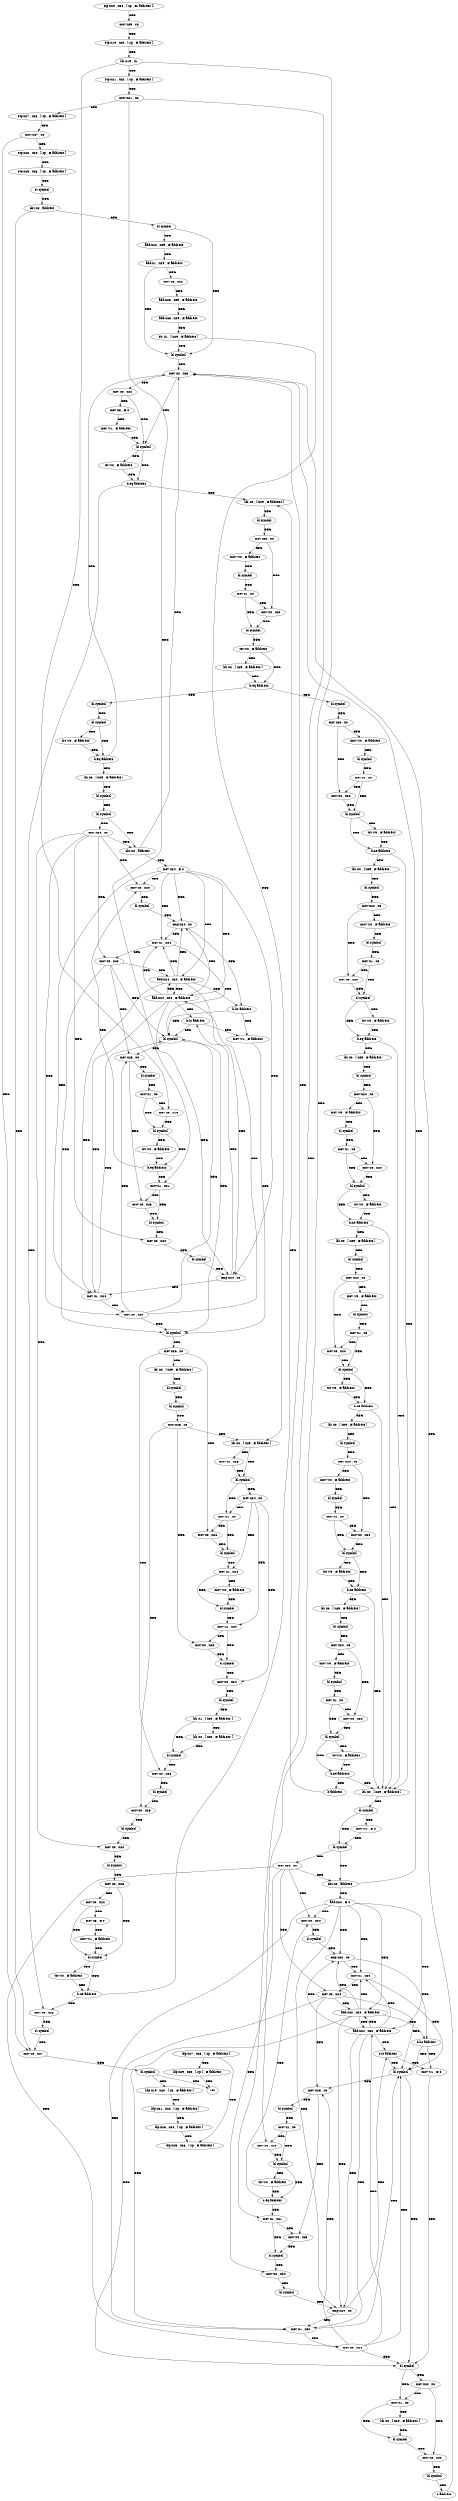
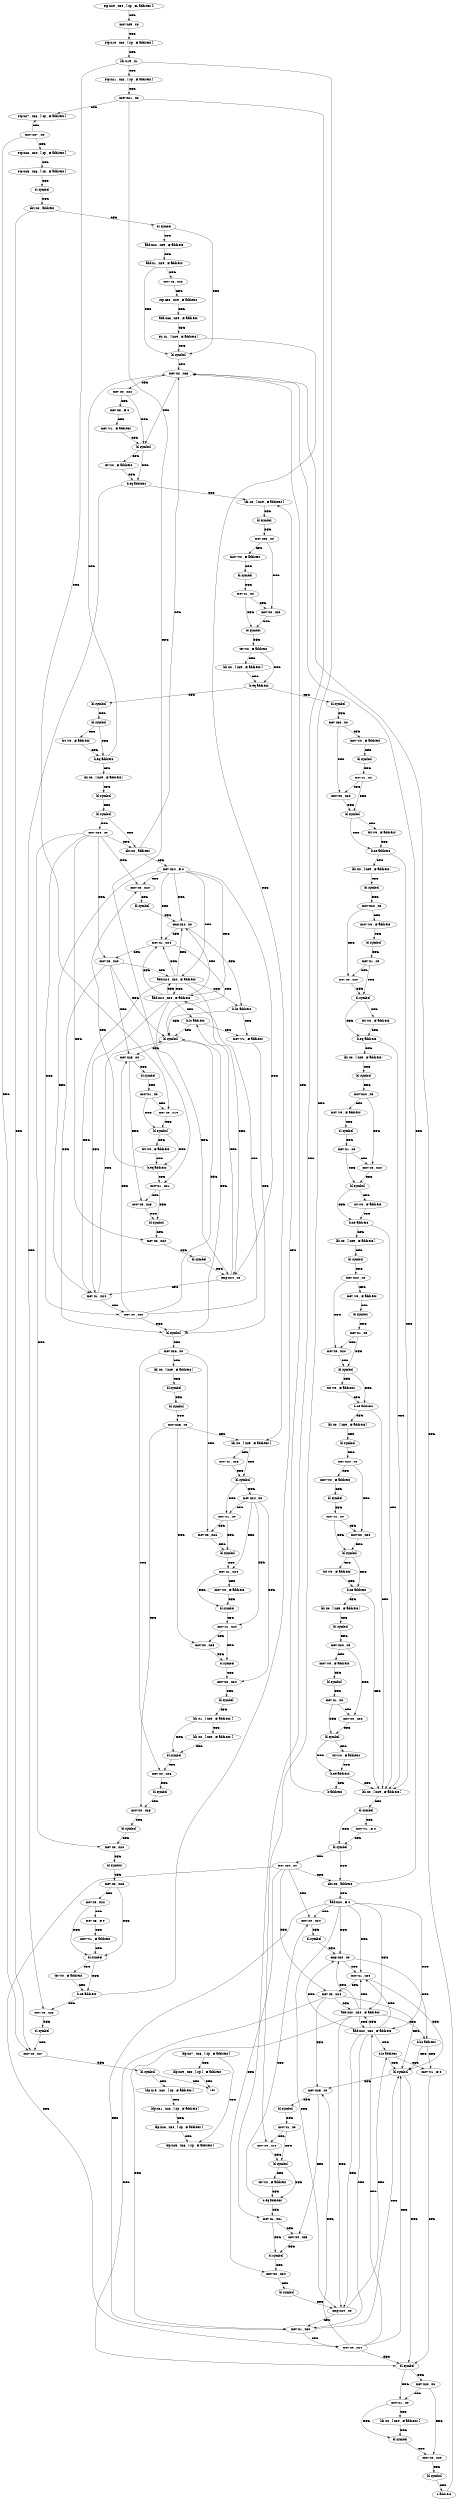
edge "stp x27 , x28 , [ sp , # address ]" -> "mov x27 , x0": reversed
node "add x23 , x29 , # address": label "add x23 , x29 , # address" -> "stp x23 , x29 , # address"
